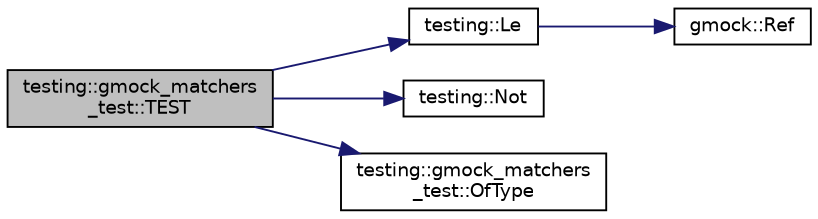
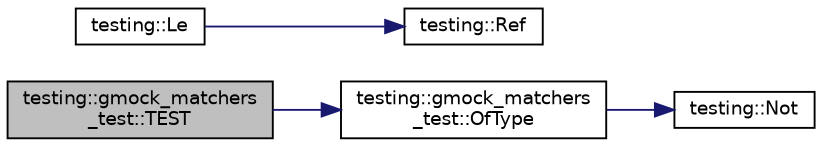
node "gmock::Ref": label "gmock::Ref" -> "testing::Ref"
edge "testing::gmock_matchers _test::TEST" -> "testing::Le": removed
edge "testing::gmock_matchers _test::TEST" -> "testing::Not": now "testing::gmock_matchers _test::OfType" -> "testing::Not"
